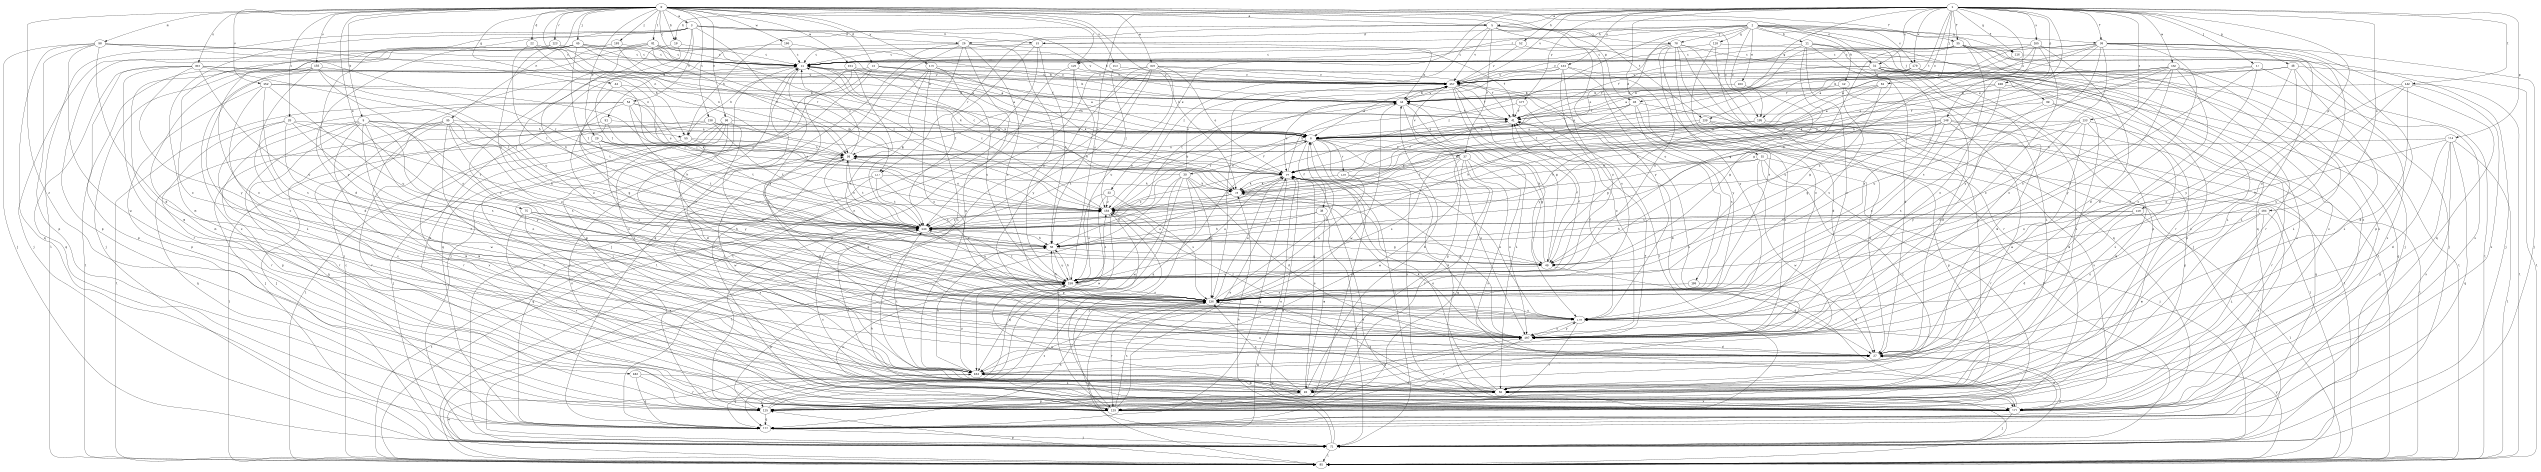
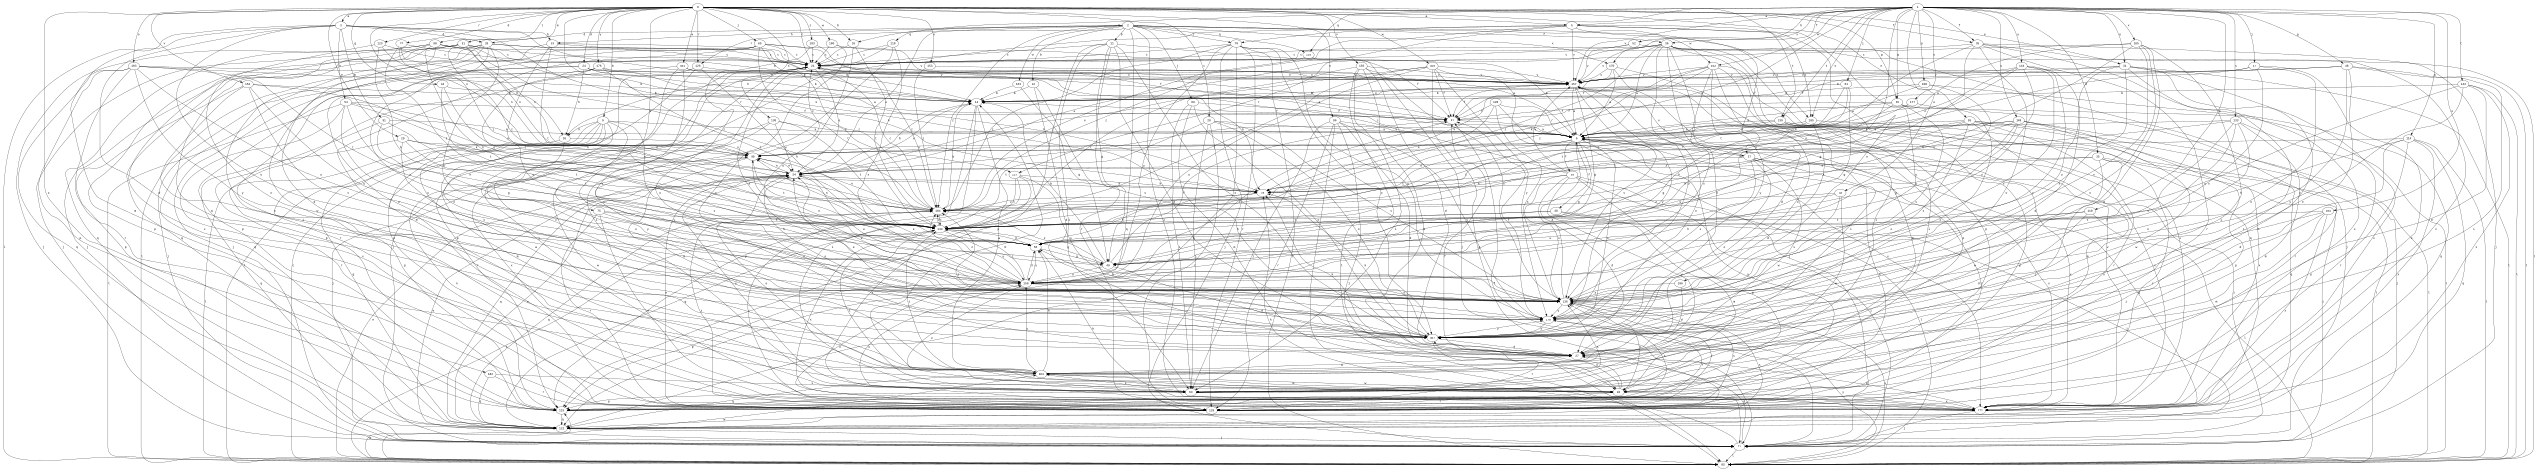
edge "2" -> "162": added, label "w"
edge "6" -> "128": reversed
